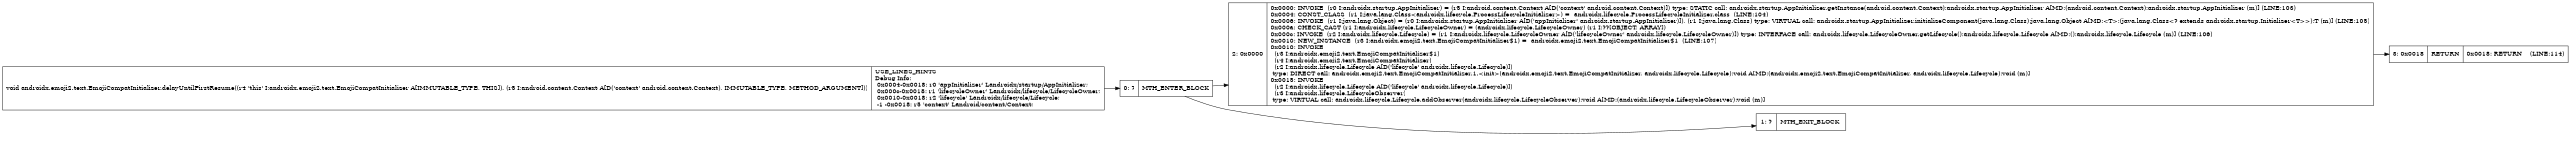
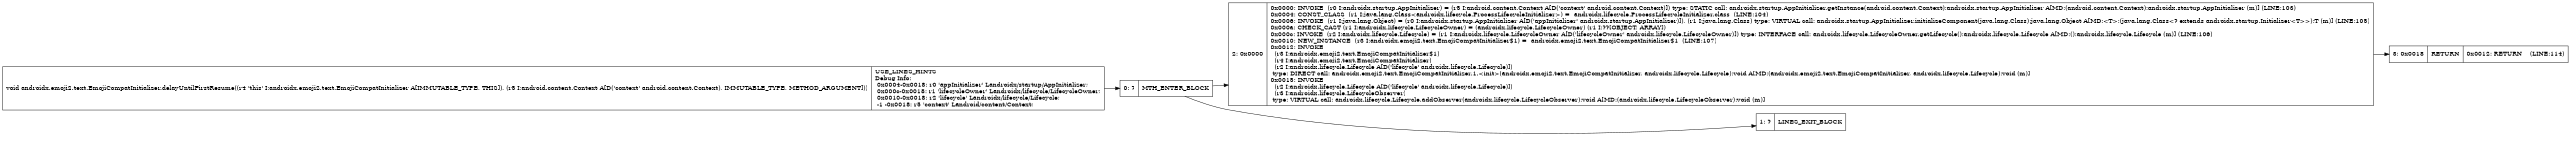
node "2: 0x0000": text "0x0010: INVOKE" -> "0x0012: INVOKE"
node "3: 0x0018": text "0x0018: RETURN    (LINE:114)" -> "0x0012: RETURN    (LINE:114)"
node "1: ?": text "MTH_EXIT_BLOCK" -> "LINES_EXIT_BLOCK"
